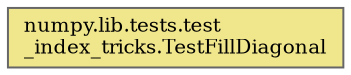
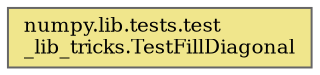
node "numpy.lib.tests.test _index_tricks.TestFillDiagonal": label "numpy.lib.tests.test _index_tricks.TestFillDiagonal" -> "numpy.lib.tests.test _lib_tricks.TestFillDiagonal"
